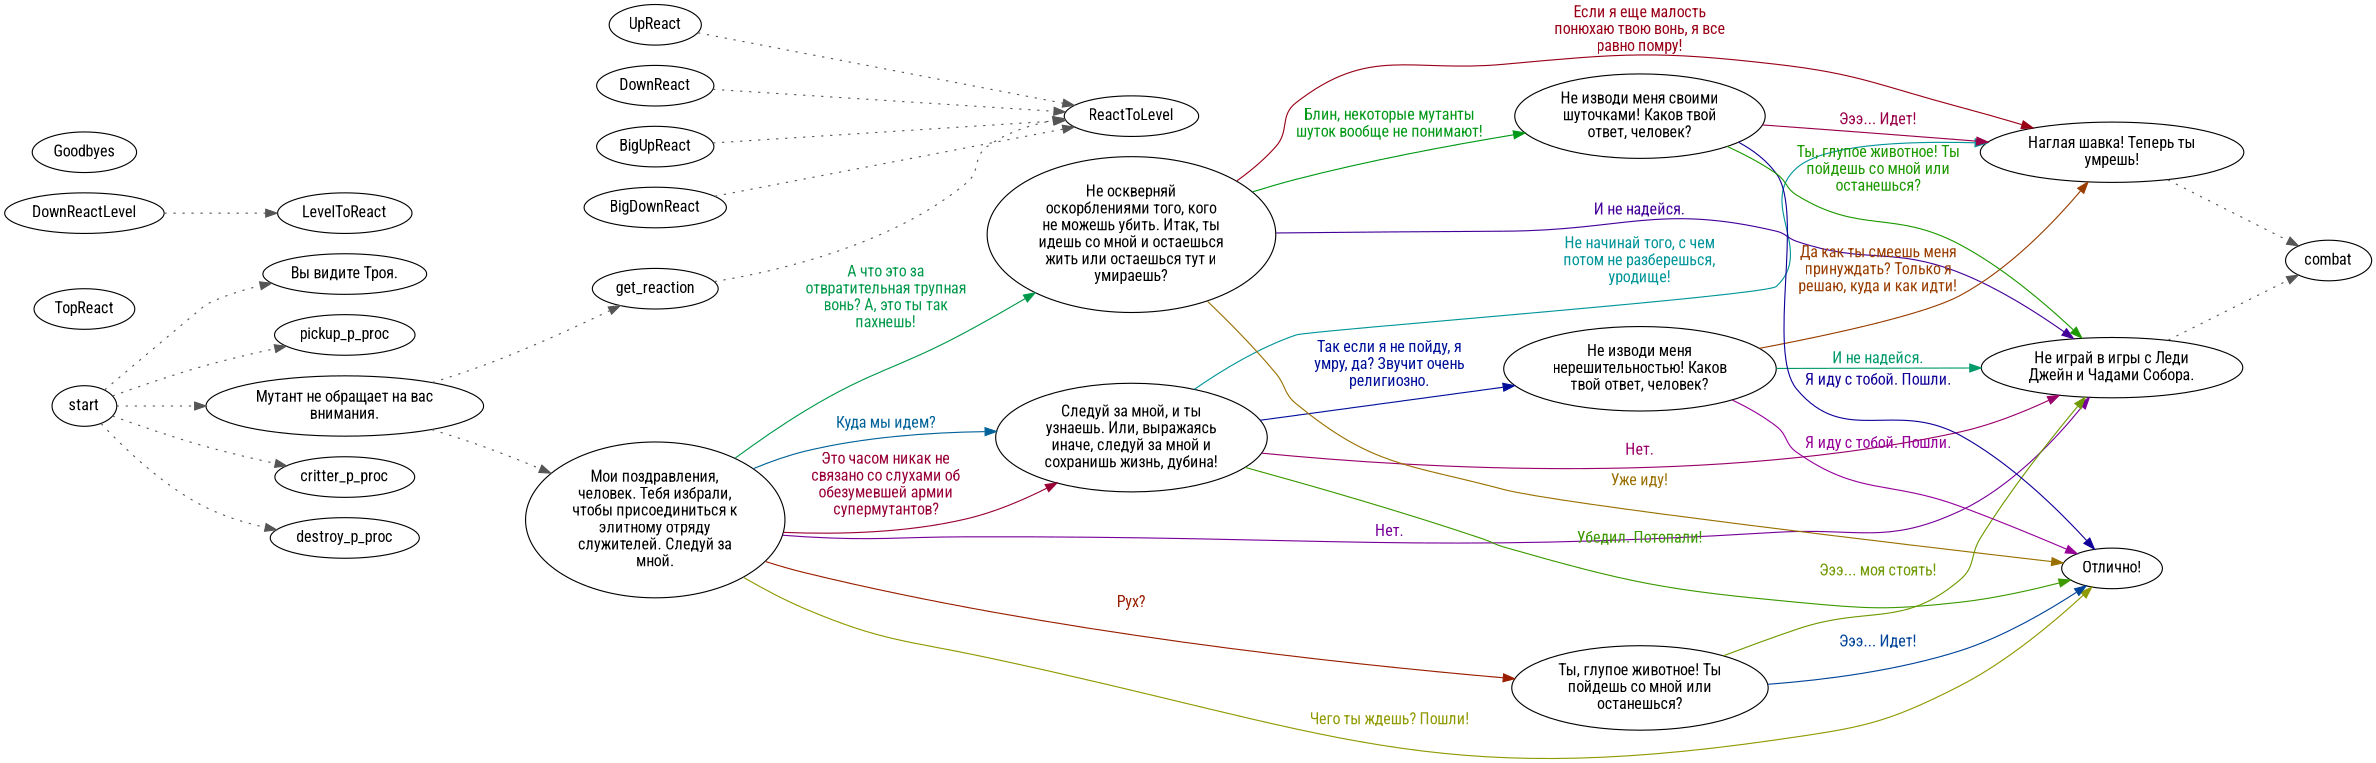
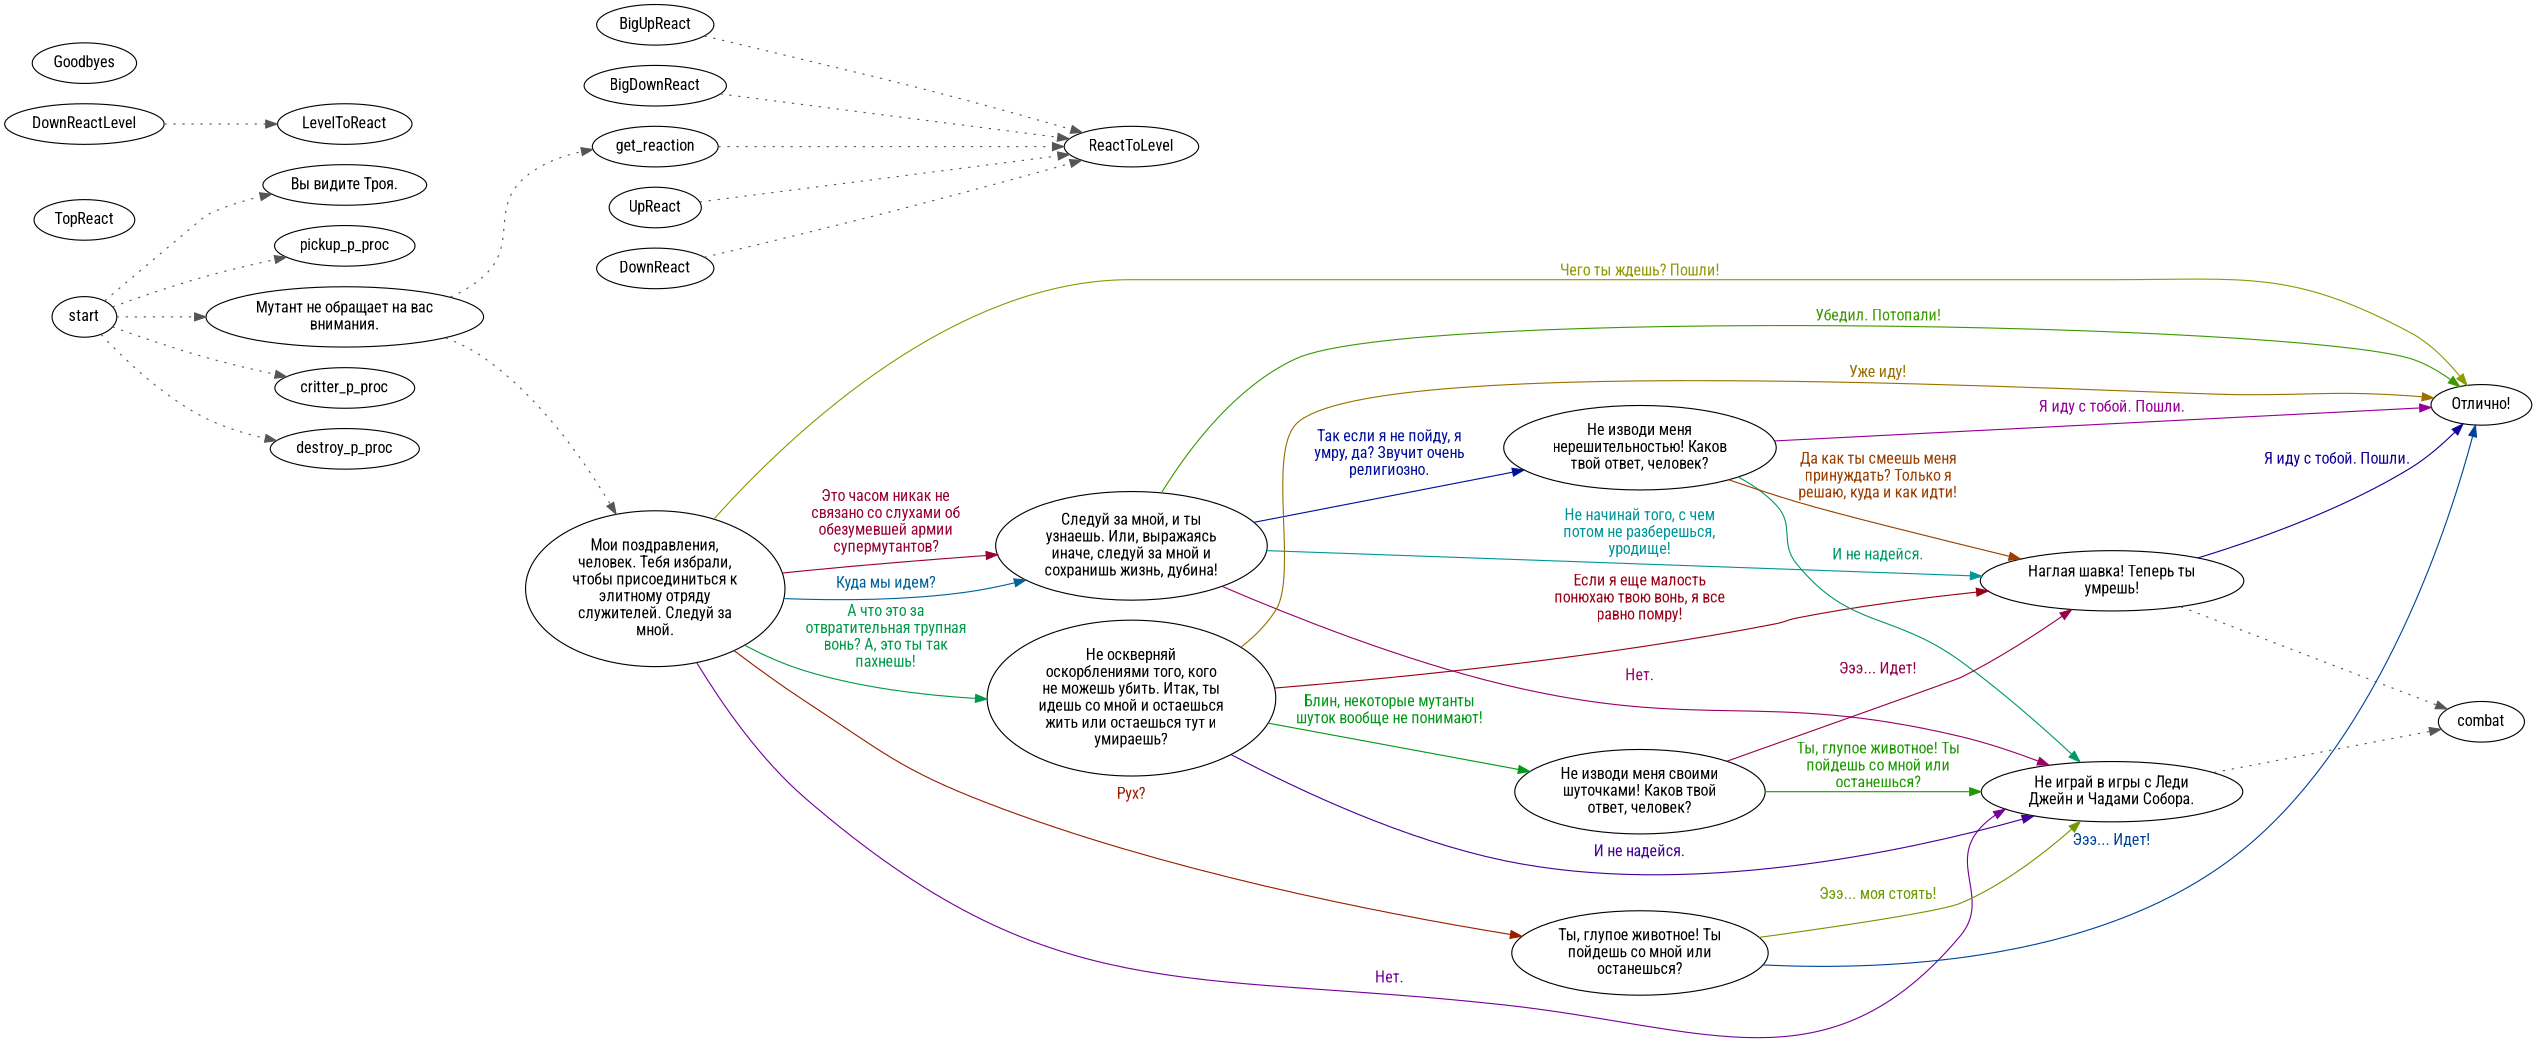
edge "Не изводи меня своими шуточками! Каков твой ответ, человек?" -> "Отлично!": now "Наглая шавка! Теперь ты умрешь!" -> "Отлично!"
